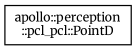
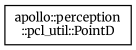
node "apollo::perception ::pcl_pcl::PointD": label "apollo::perception ::pcl_pcl::PointD" -> "apollo::perception ::pcl_util::PointD"
